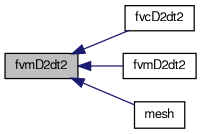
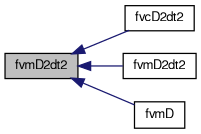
node "mesh": label "mesh" -> "fvmD"
